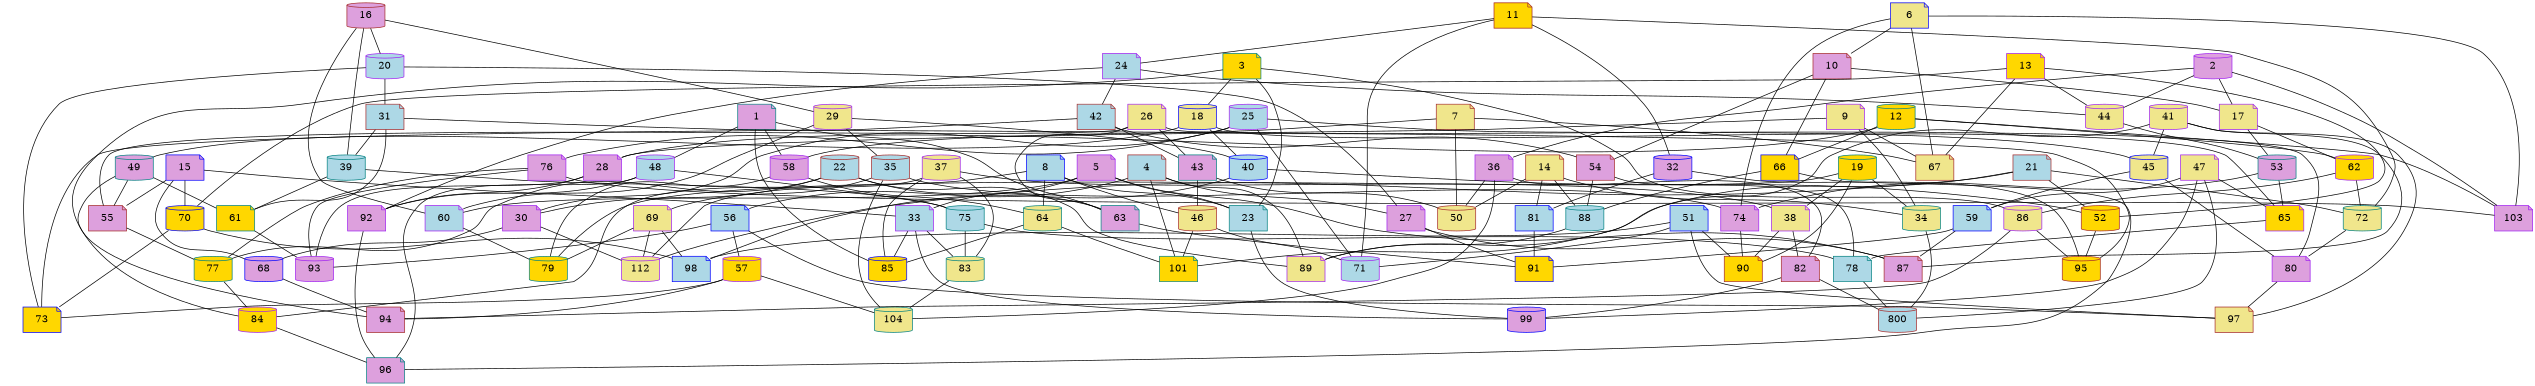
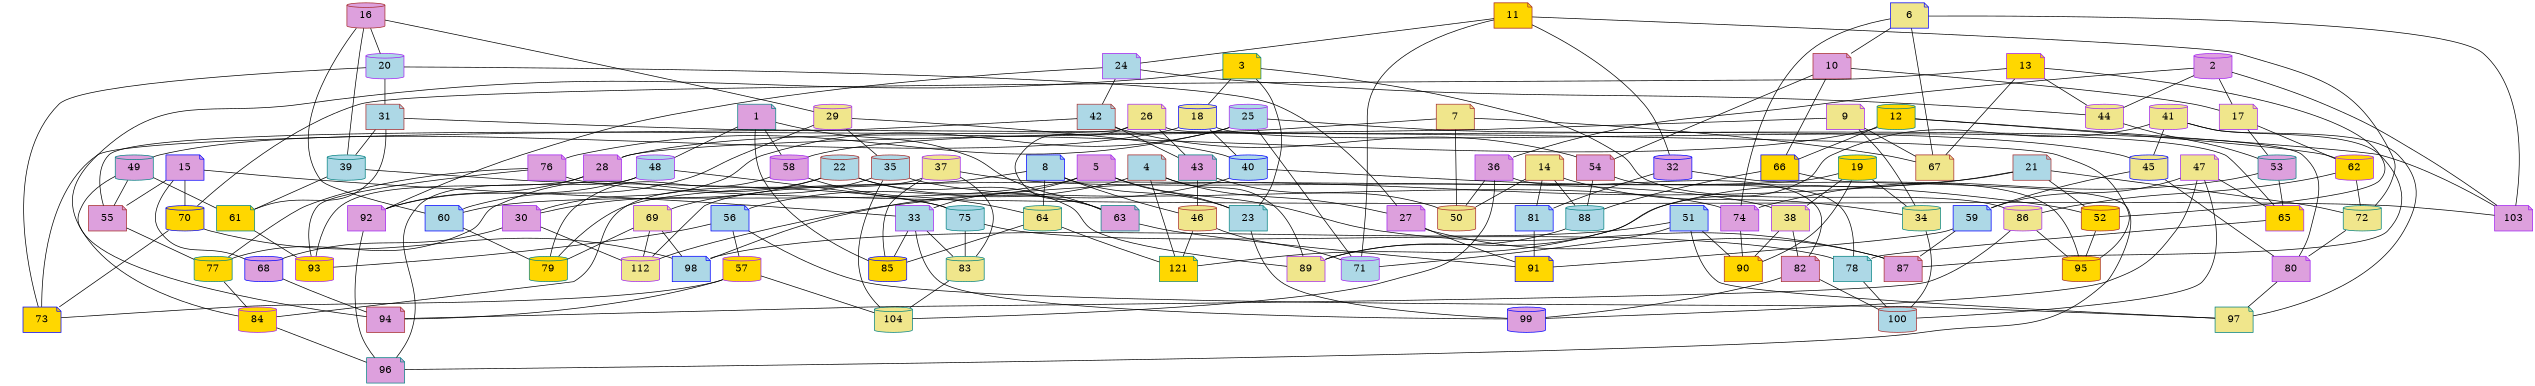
node "60": color purple -> blue
node "93": fillcolor plum -> gold
node "101": label "101" -> "121"
node "800": label "800" -> "100"
node "97": color brown -> teal
